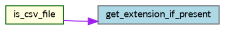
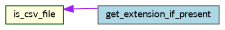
edge "is_csv_file" -> "get_extension_if_present": reversed
